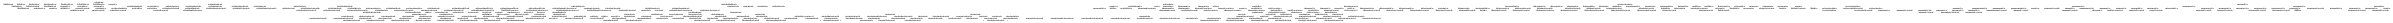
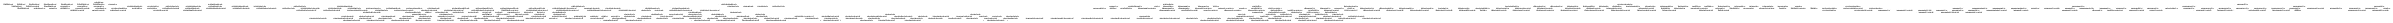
node "org.seleniumhq.selenium:selenium-json:jar:4.24.0:test": added
